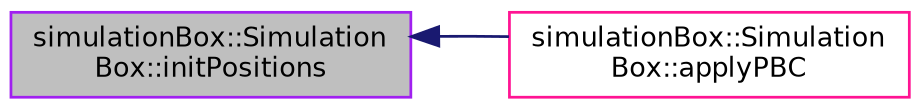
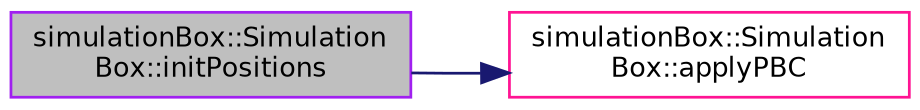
edge "simulationBox::Simulation Box::applyPBC" -> "simulationBox::Simulation Box::initPositions": reversed
